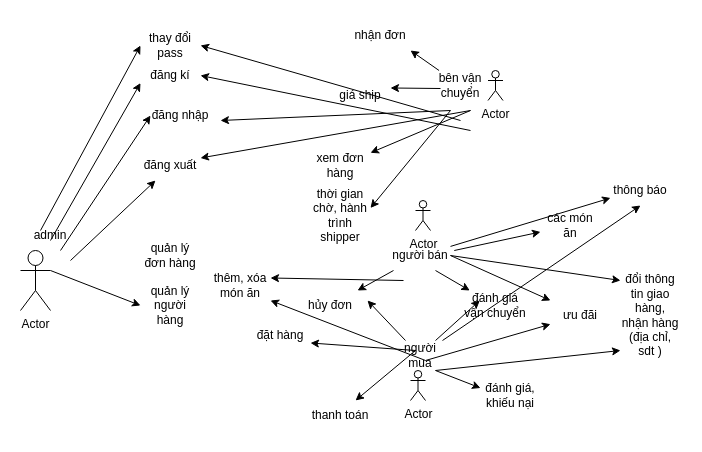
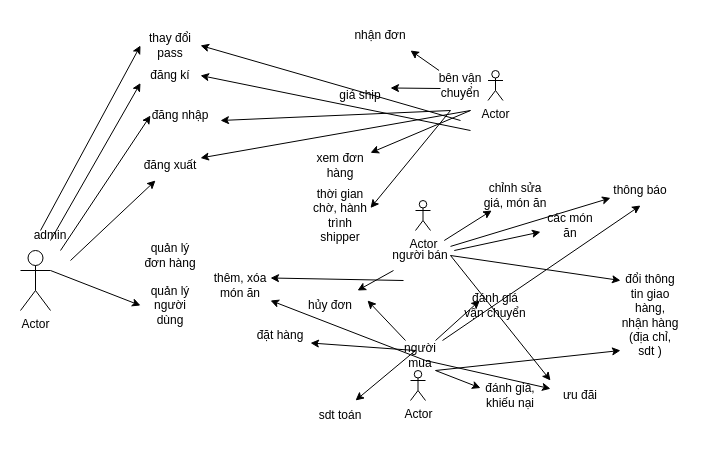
node "chỉnh sửa giá, món ăn": added
edge "người bán" -> "chỉnh sửa giá, món ăn": added
edge "người bán" -> "đánh giá vận chuyển": removed
node "quản lý người hàng": label "quản lý người hàng" -> "quản lý người dùng"
node "ưu đãi": moved (581, 316) -> (581, 396)
node "thanh toán": label "thanh toán" -> "sdt toán"
